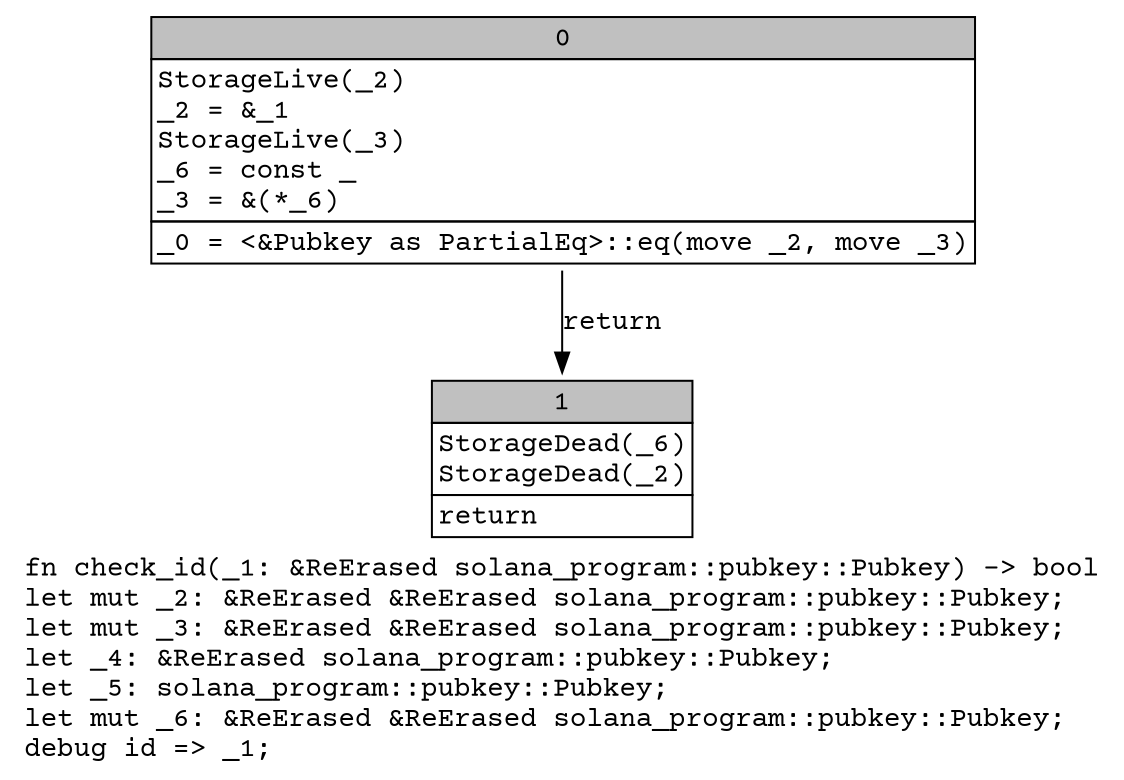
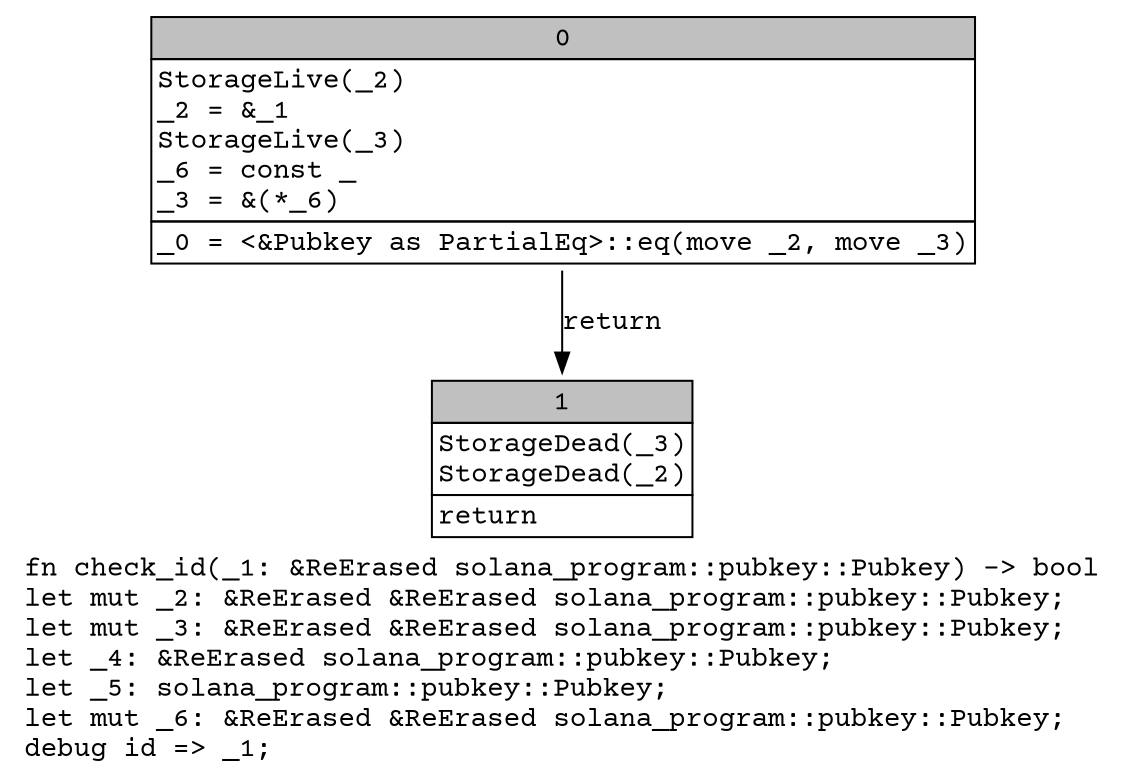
node "1": text "StorageDead(_6)" -> "StorageDead(_3)"
